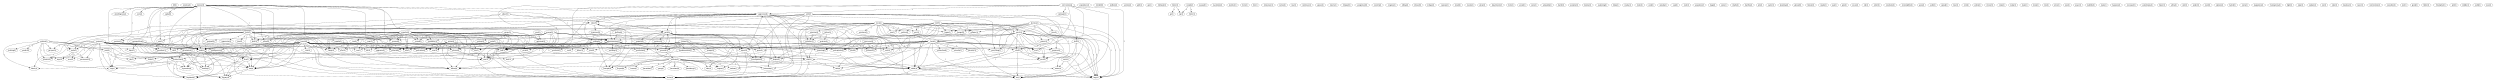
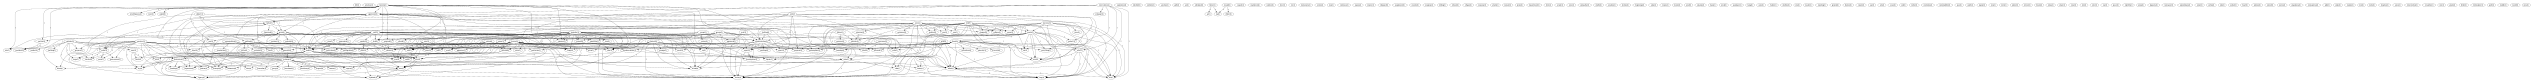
edge "york(2)" -> "pfaff(3)": now "york(2)" -> "called(3)"
